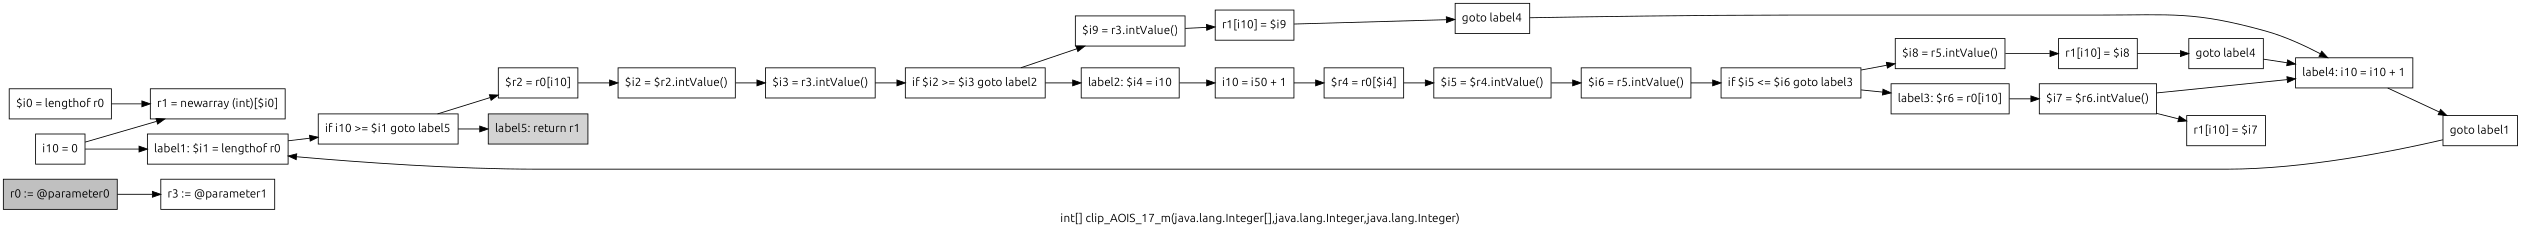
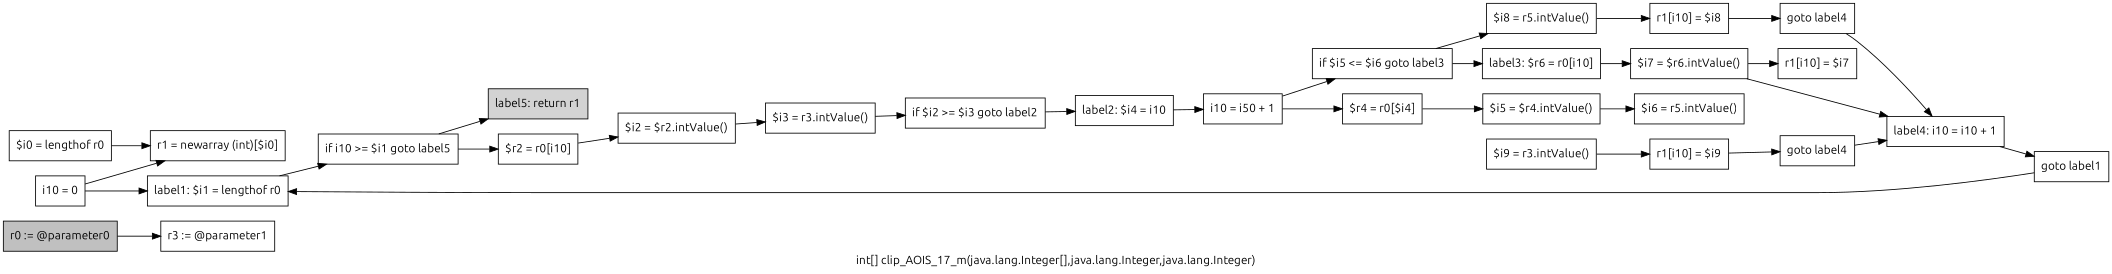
edge "if $i2 >= $i3 goto label2" -> "$i9 = r3.intValue()": removed
edge "$i6 = r5.intValue()" -> "if $i5 <= $i6 goto label3": now "i10 = i50 + 1" -> "if $i5 <= $i6 goto label3"
